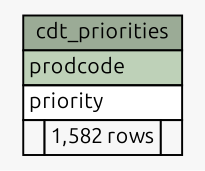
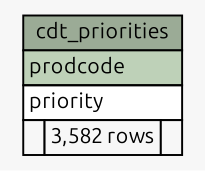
node "cdt_priorities": text "1,582 rows" -> "3,582 rows"
